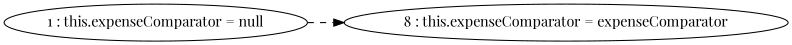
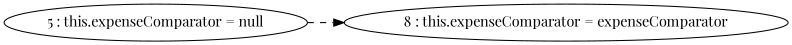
node "1 : this.expenseComparator = null": label "1 : this.expenseComparator = null" -> "5 : this.expenseComparator = null"
